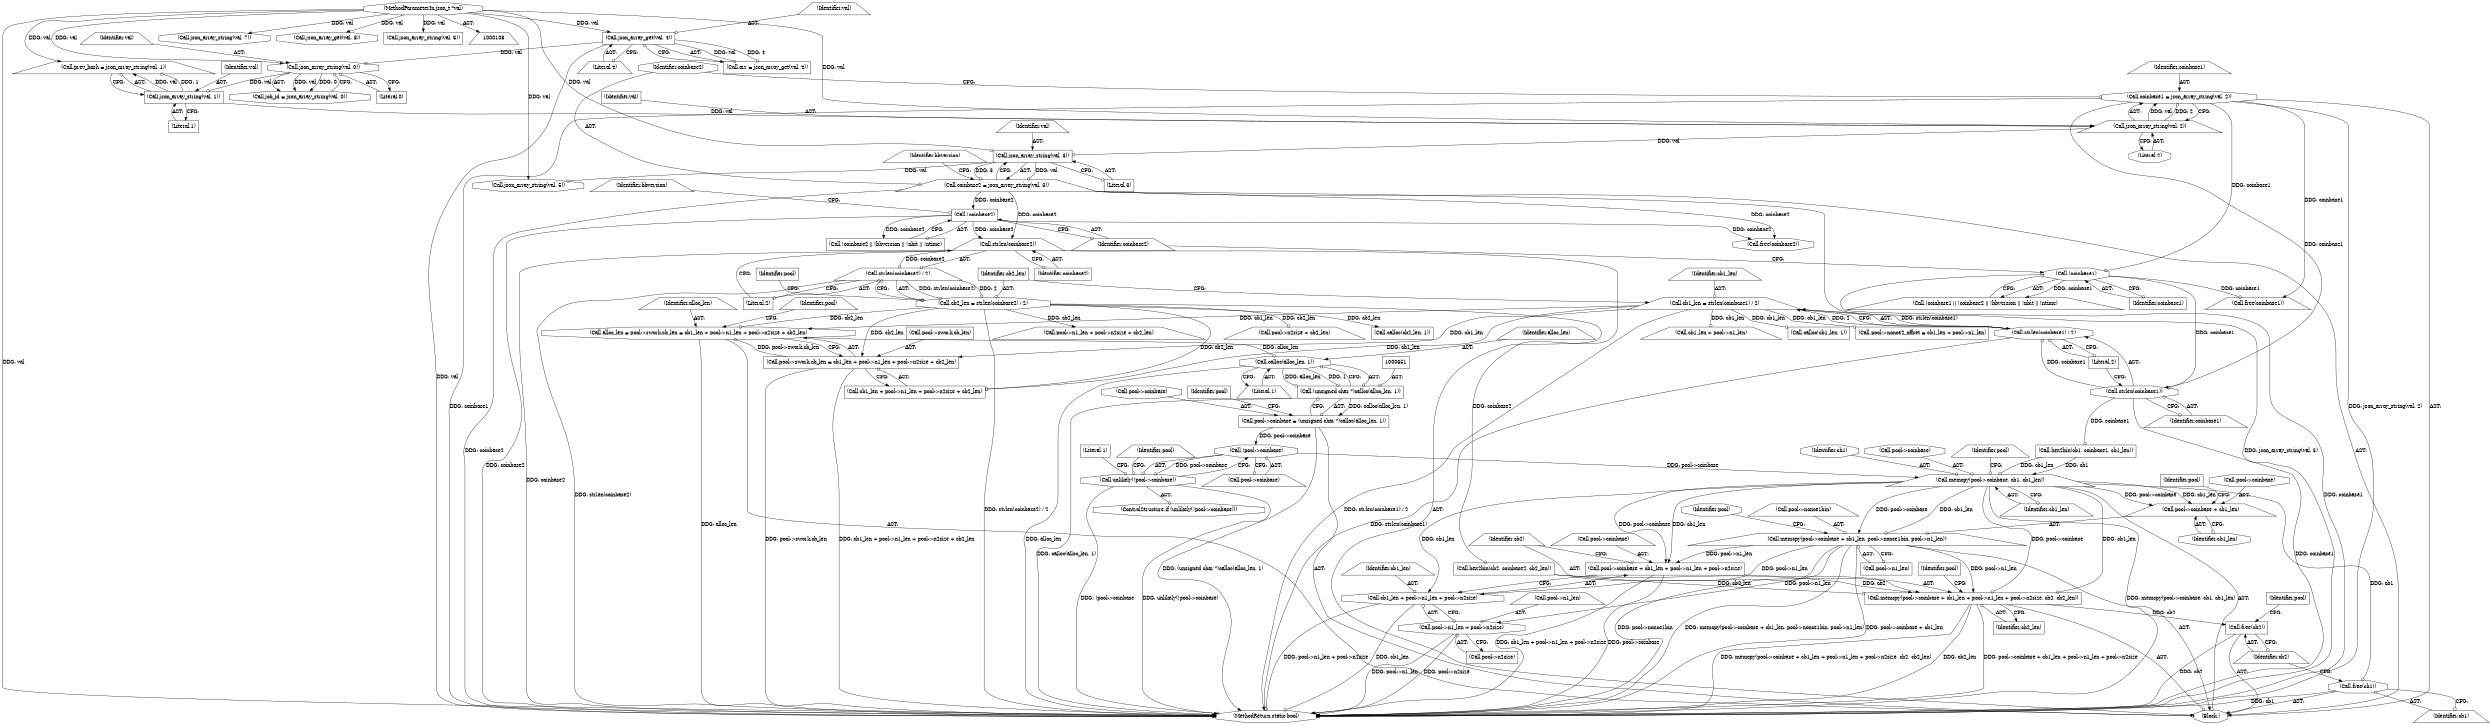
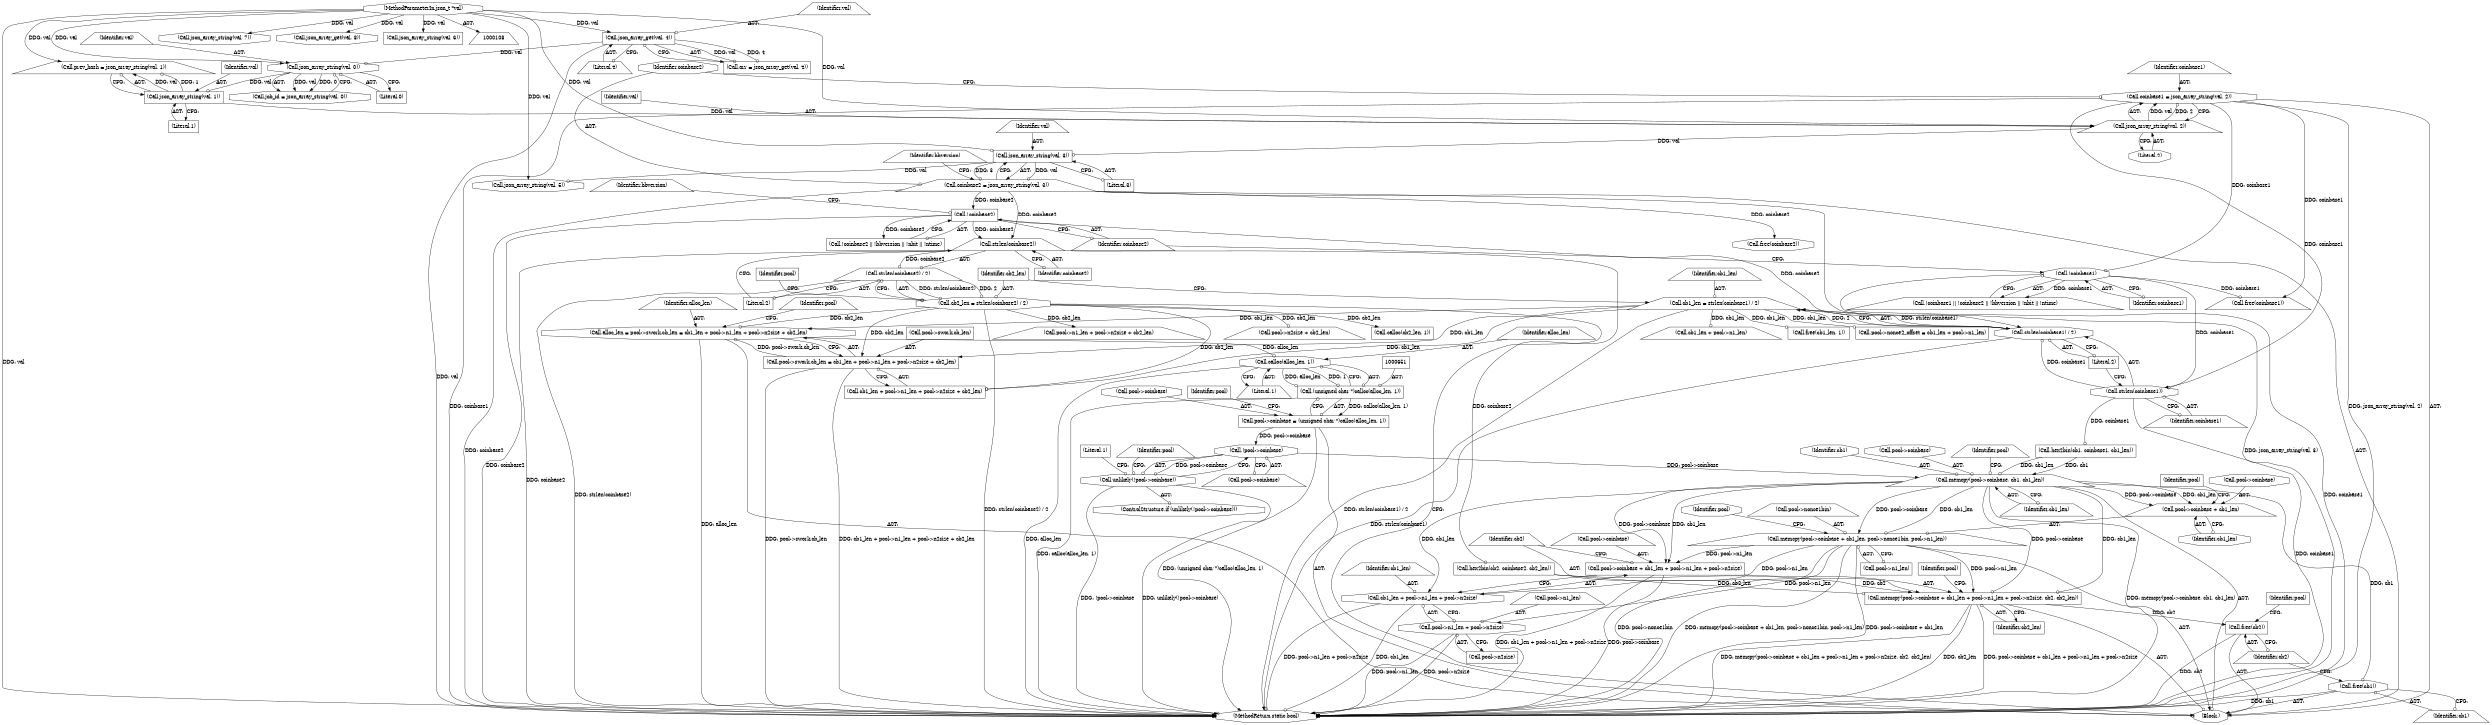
edge "(Call,!coinbase2)" -> "(Call,free(coinbase2))": now "(Call,!coinbase2)" -> "(Call,strlen(coinbase1) / 2)"
node "(Call,calloc(cb1_len, 1))": label "(Call,calloc(cb1_len, 1))" -> "(Call,free(cb1_len, 1))"
edge "(Call,cb2_len = strlen(coinbase2) / 2)" -> "(Block,)": label "AST: " -> "CFG: "
